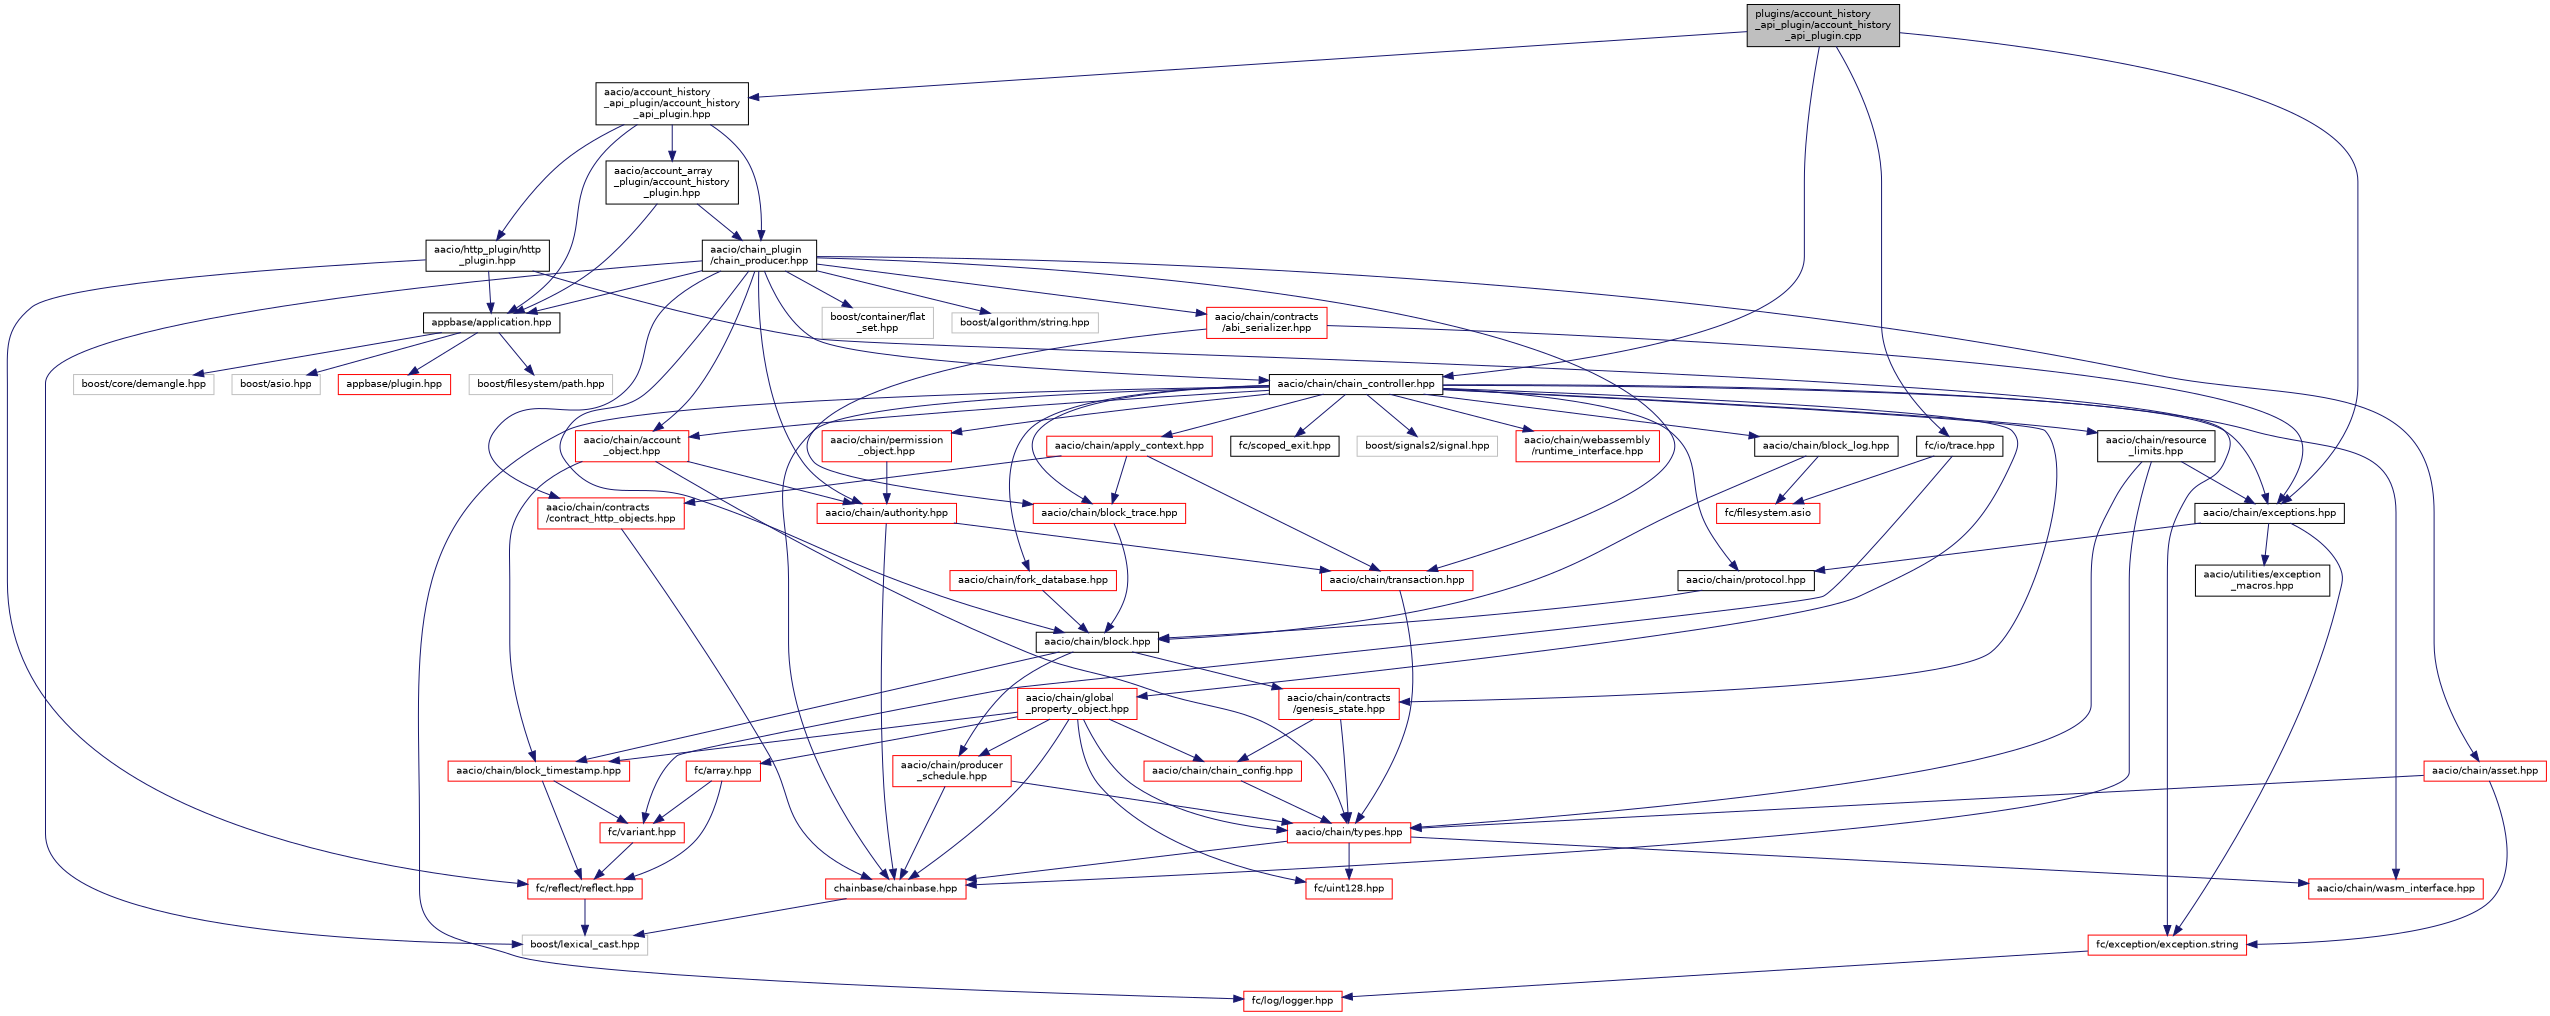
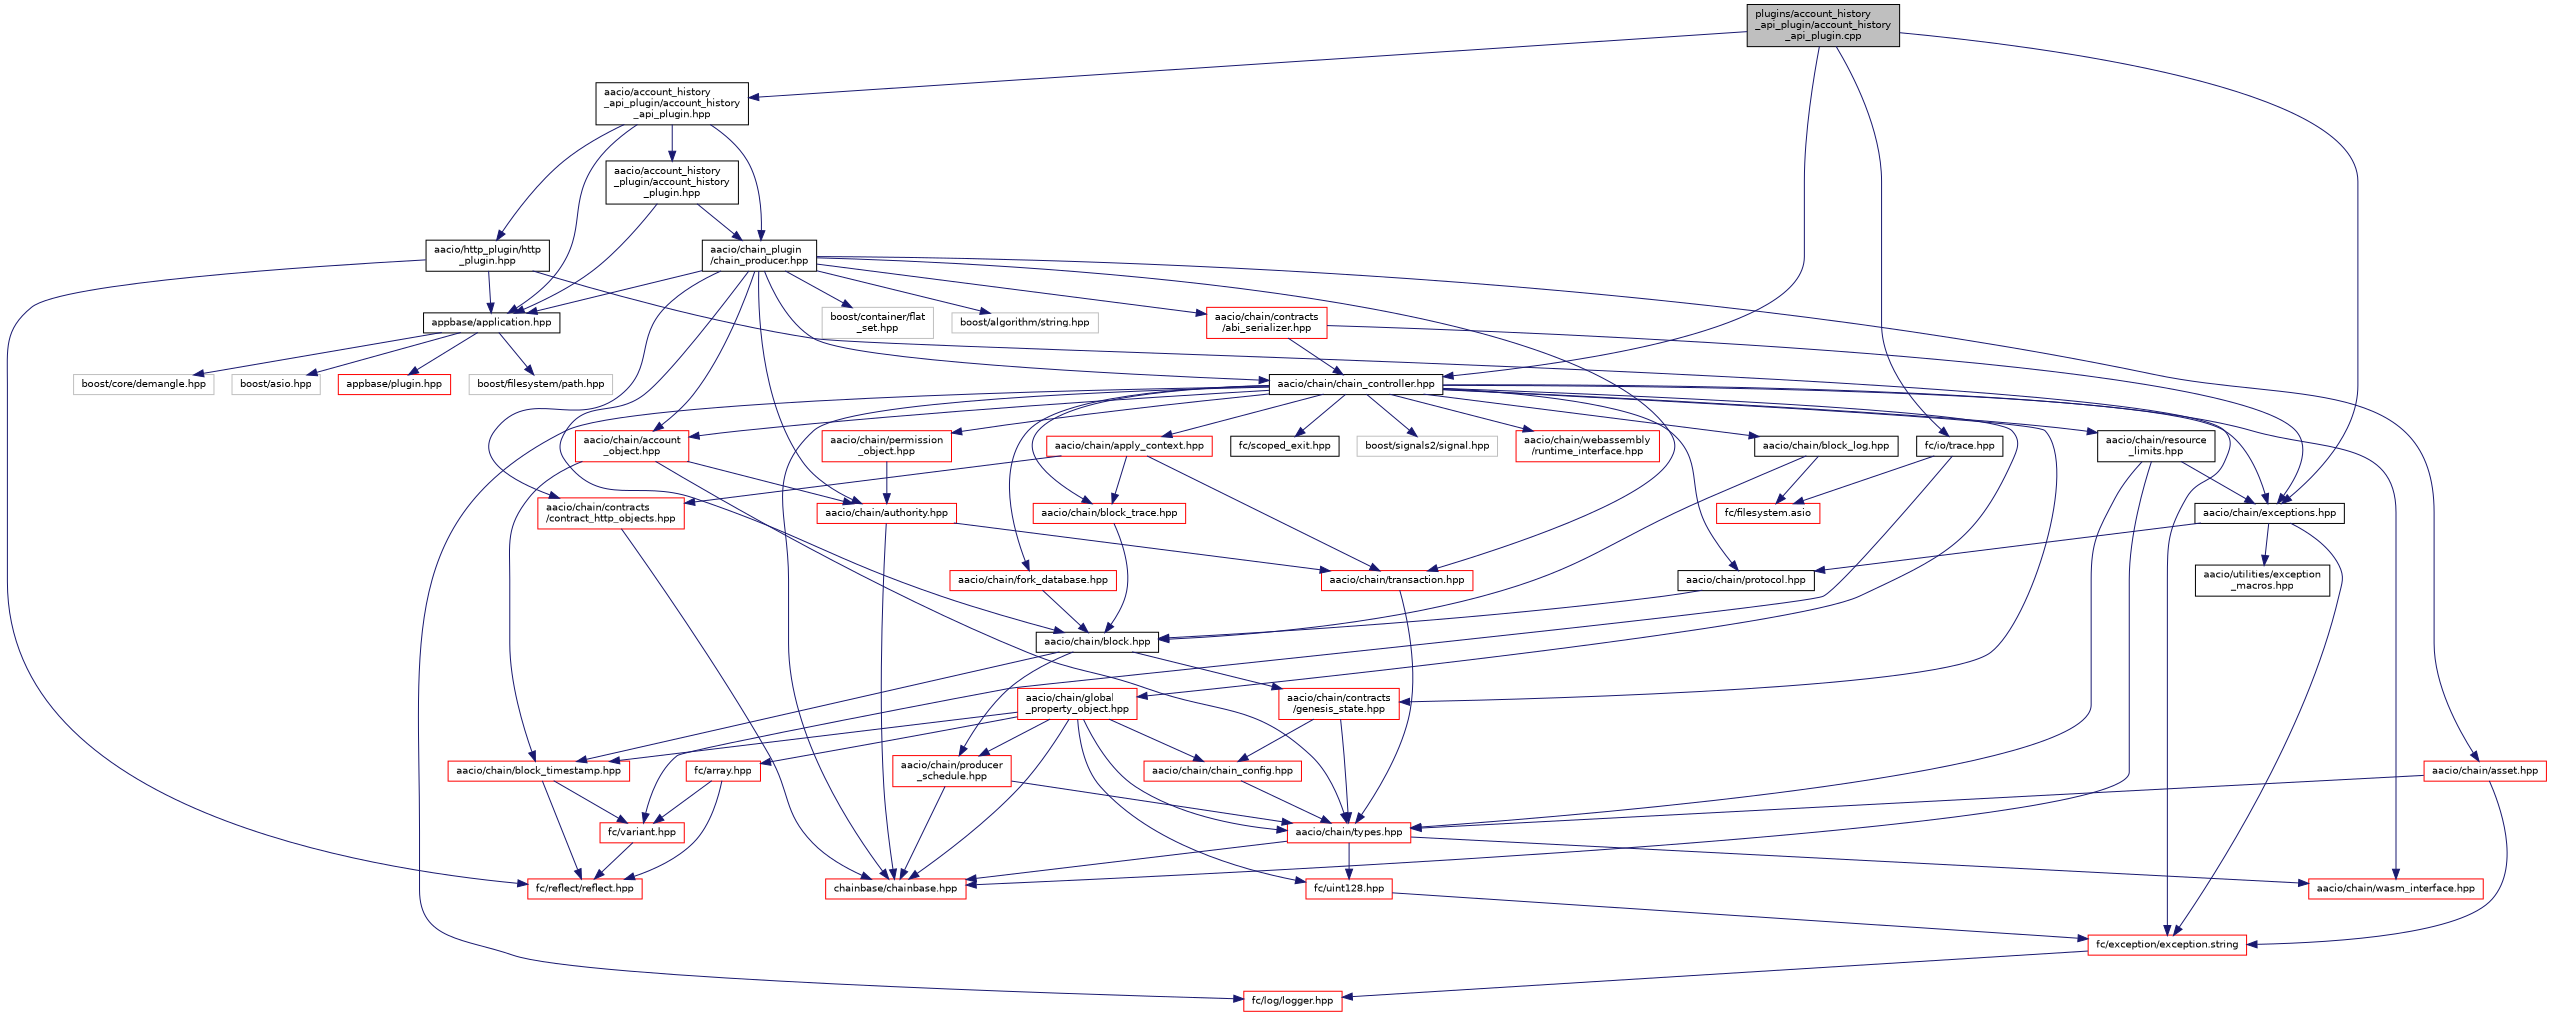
node "aacio/account_array _plugin/account_history _plugin.hpp": label "aacio/account_array _plugin/account_history _plugin.hpp" -> "aacio/account_history _plugin/account_history _plugin.hpp"
edge "aacio/chain/contracts /abi_serializer.hpp" -> "aacio/chain/block_trace.hpp": now "aacio/chain/contracts /abi_serializer.hpp" -> "aacio/chain/chain_controller.hpp"
edge "fc/uint128.hpp" -> "fc/exception/exception.string": added
node "boost/lexical_cast.hpp": removed
